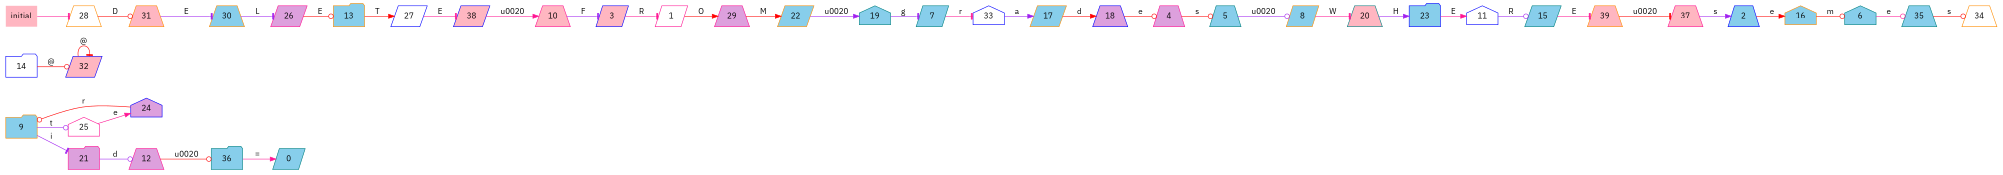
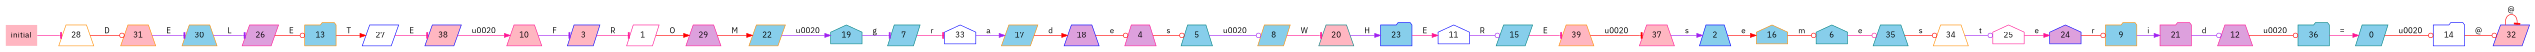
edge "0" -> "14": added, label "u0020"
edge "9" -> "25": now "34" -> "25"
edge "9" -> "21": arrowhead tee -> normal
